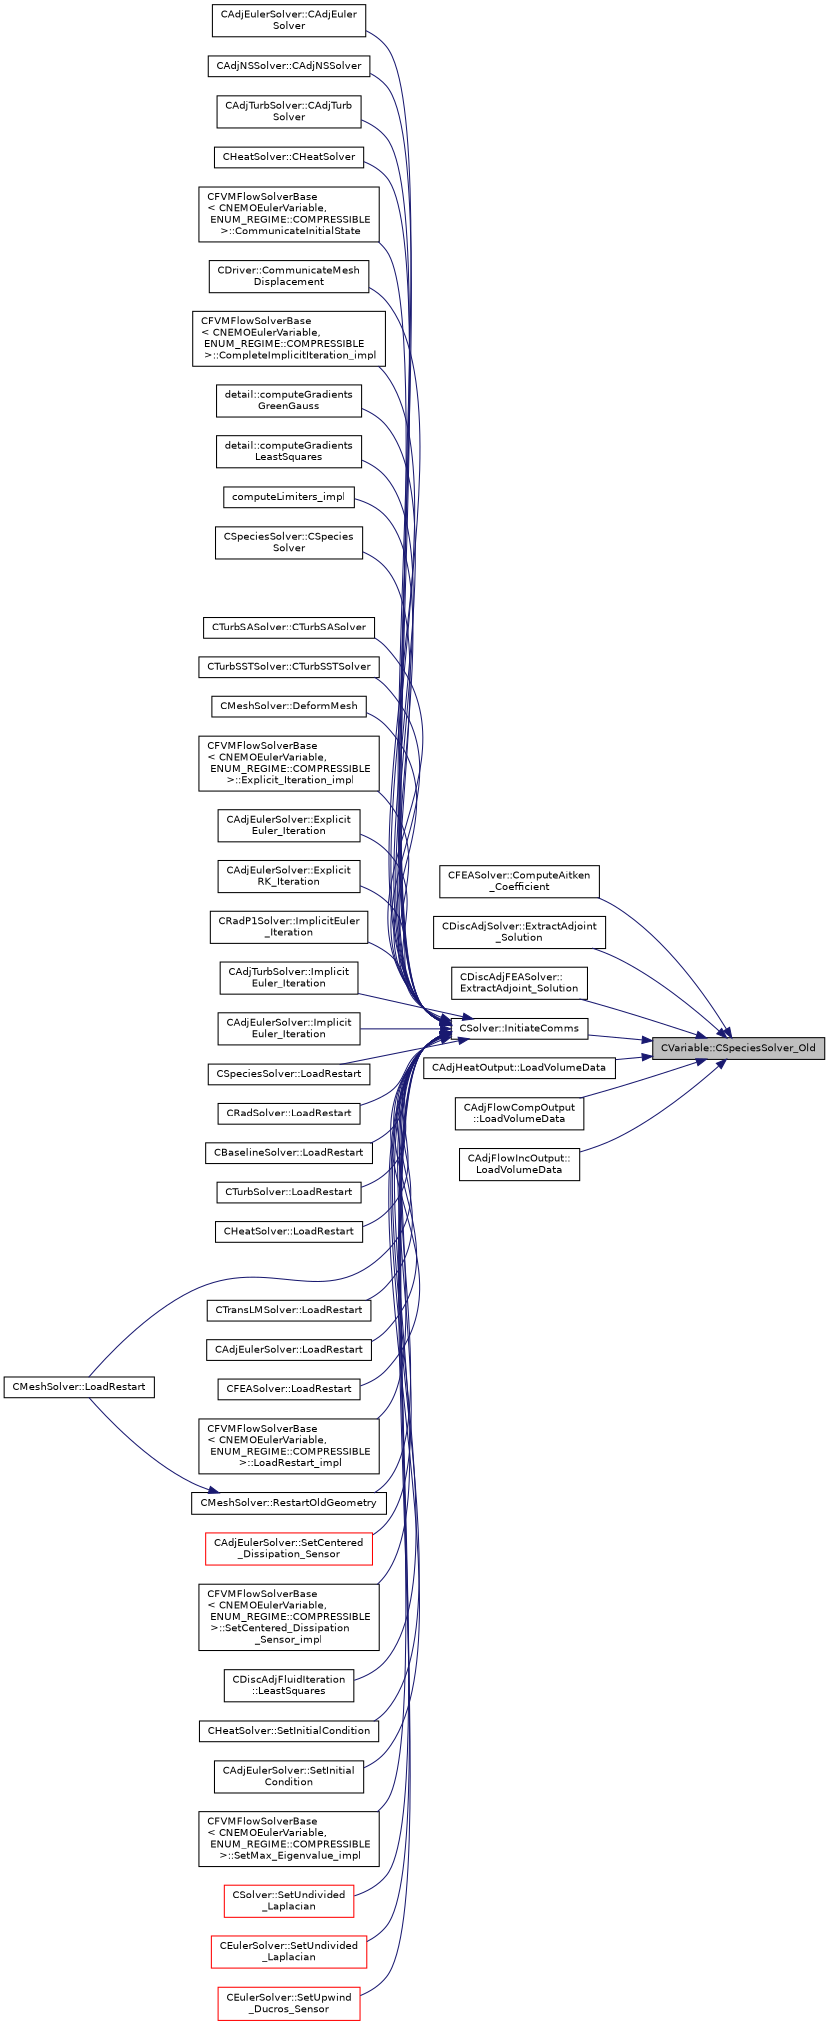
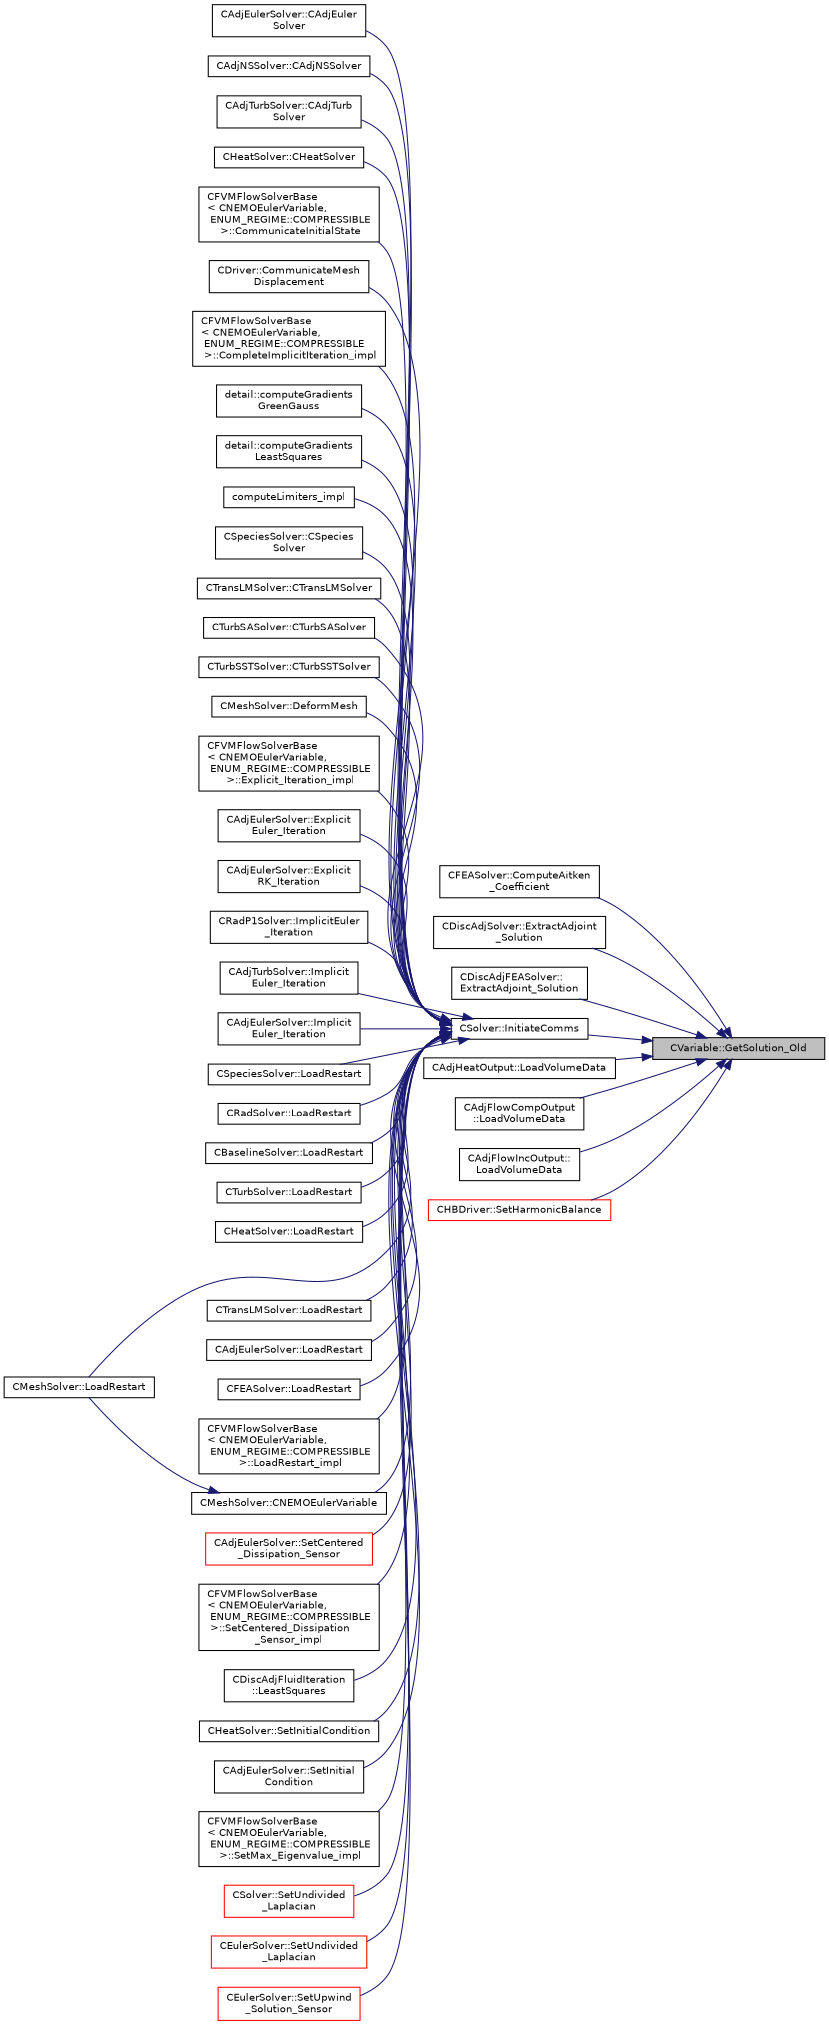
node "CTransLMSolver::CTransLMSolver": added
node "CVariable::CSpeciesSolver_Old": label "CVariable::CSpeciesSolver_Old" -> "CVariable::GetSolution_Old"
node "CHBDriver::SetHarmonicBalance": added
node "CMeshSolver::RestartOldGeometry": label "CMeshSolver::RestartOldGeometry" -> "CMeshSolver::CNEMOEulerVariable"
node "CEulerSolver::SetUpwind _Ducros_Sensor": label "CEulerSolver::SetUpwind _Ducros_Sensor" -> "CEulerSolver::SetUpwind _Solution_Sensor"
